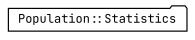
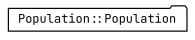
node "Population::Statistics": label "Population::Statistics" -> "Population::Population"
